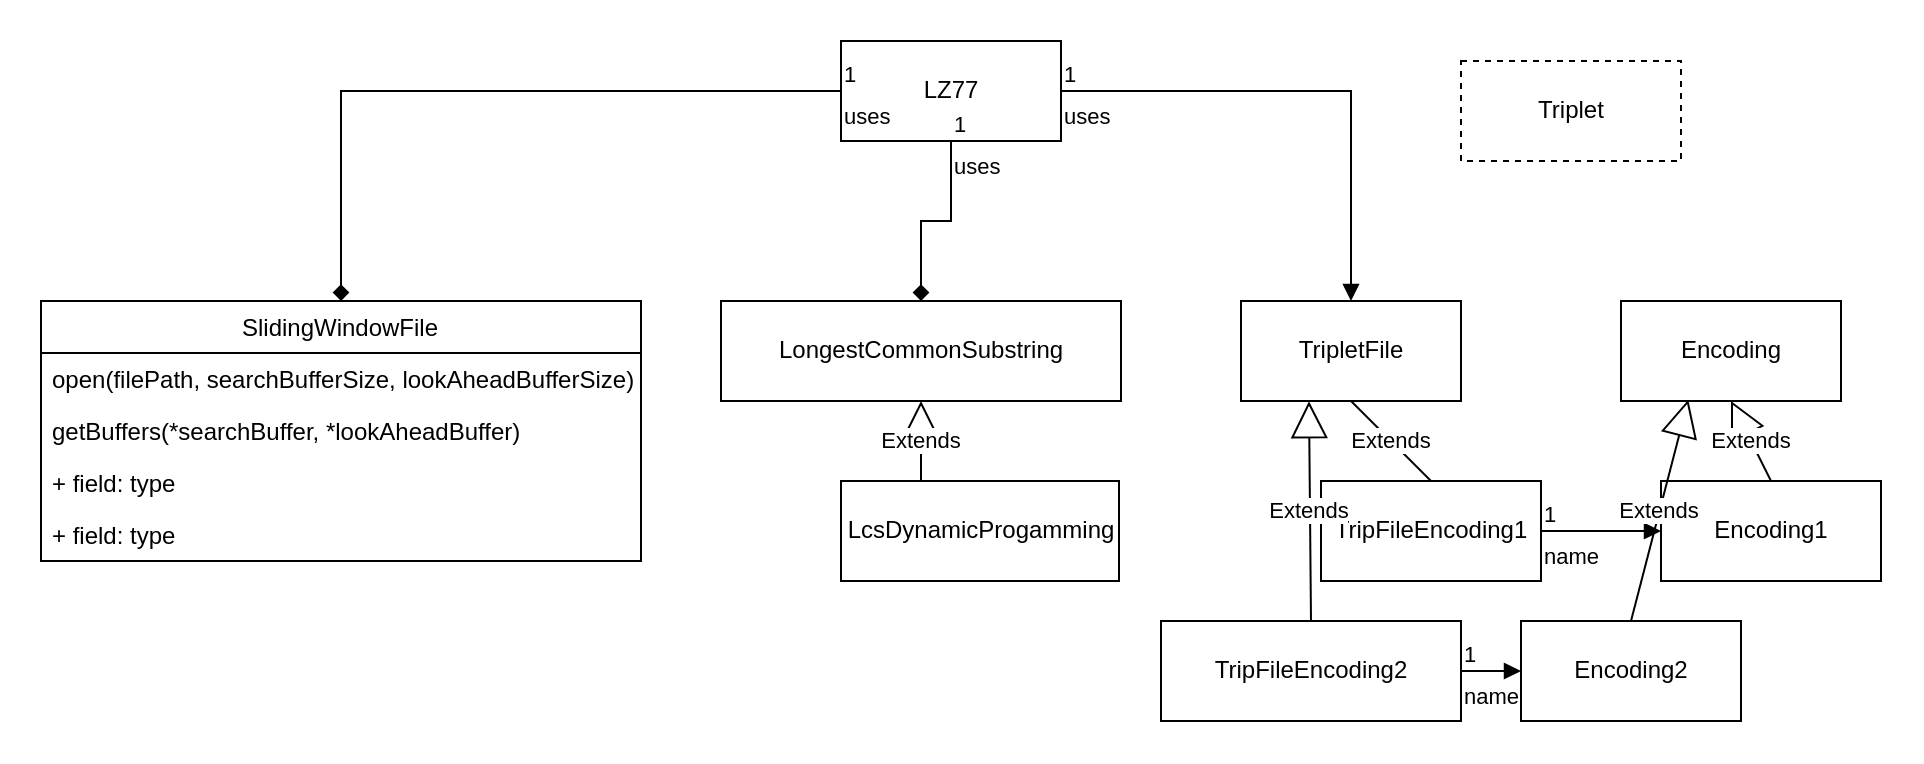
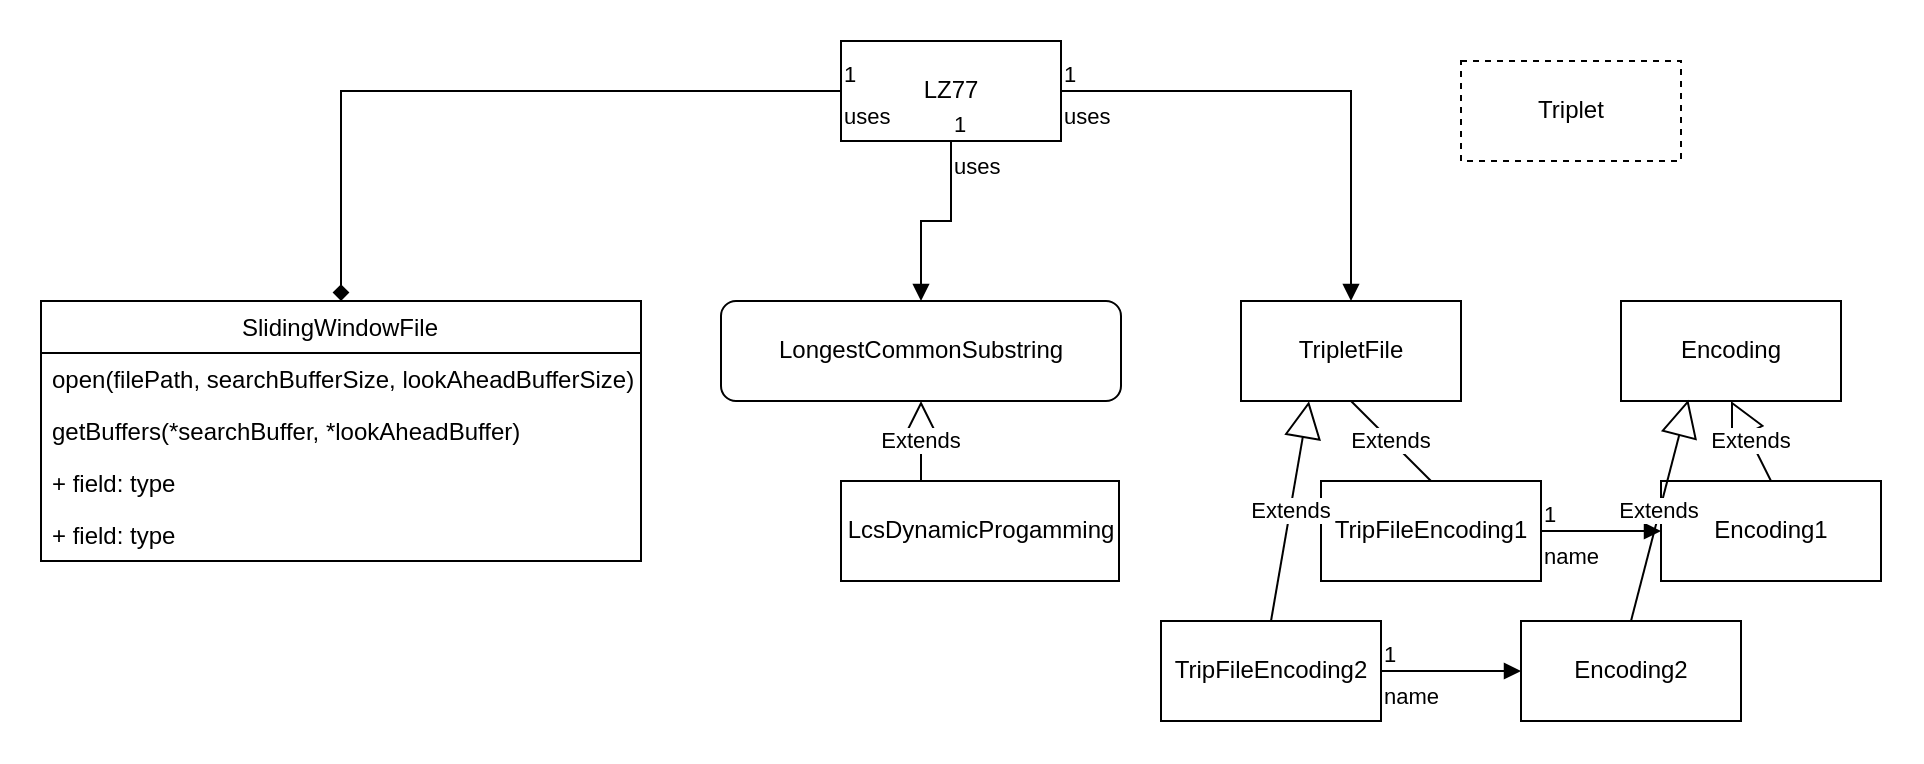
edge "LZ77" -> "LongestCommonSubstring": arrowhead diamond -> block
node "LongestCommonSubstring": shape rectangle -> rounded rectangle
node "TripFileEncoding2": size 300x100 -> 220x100
